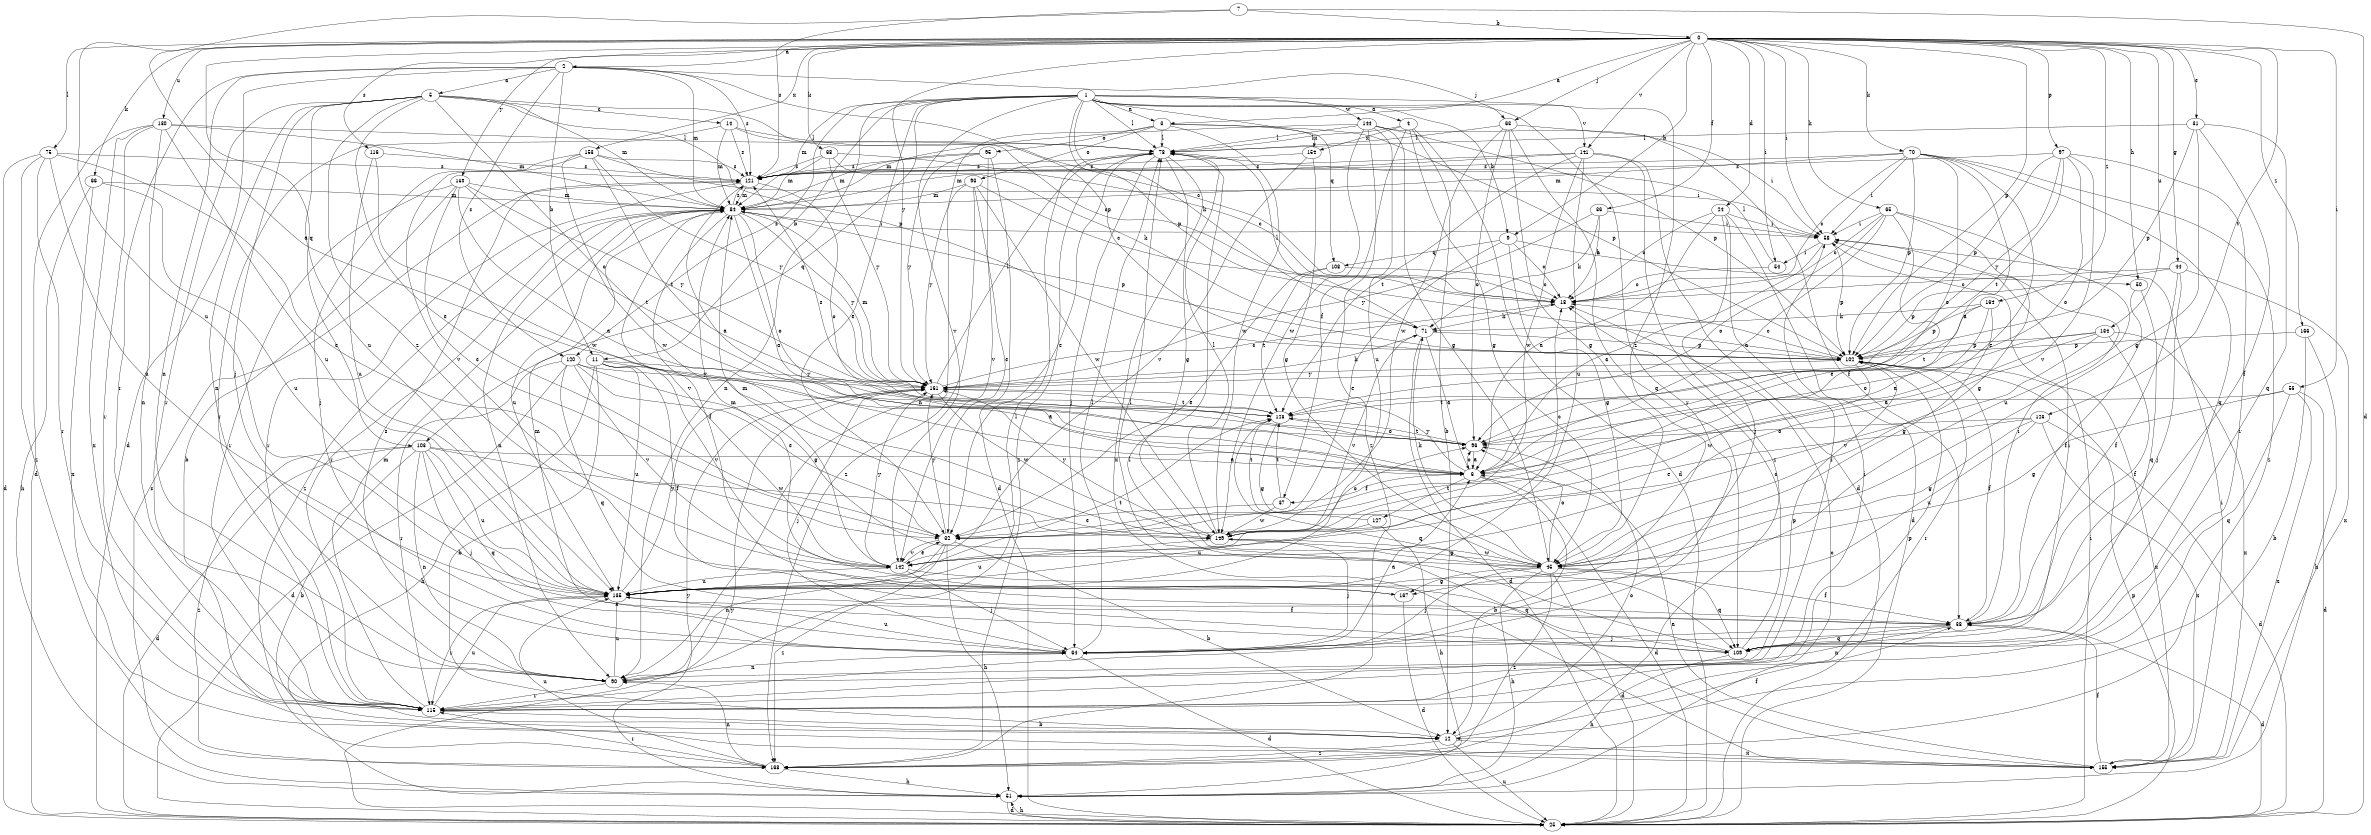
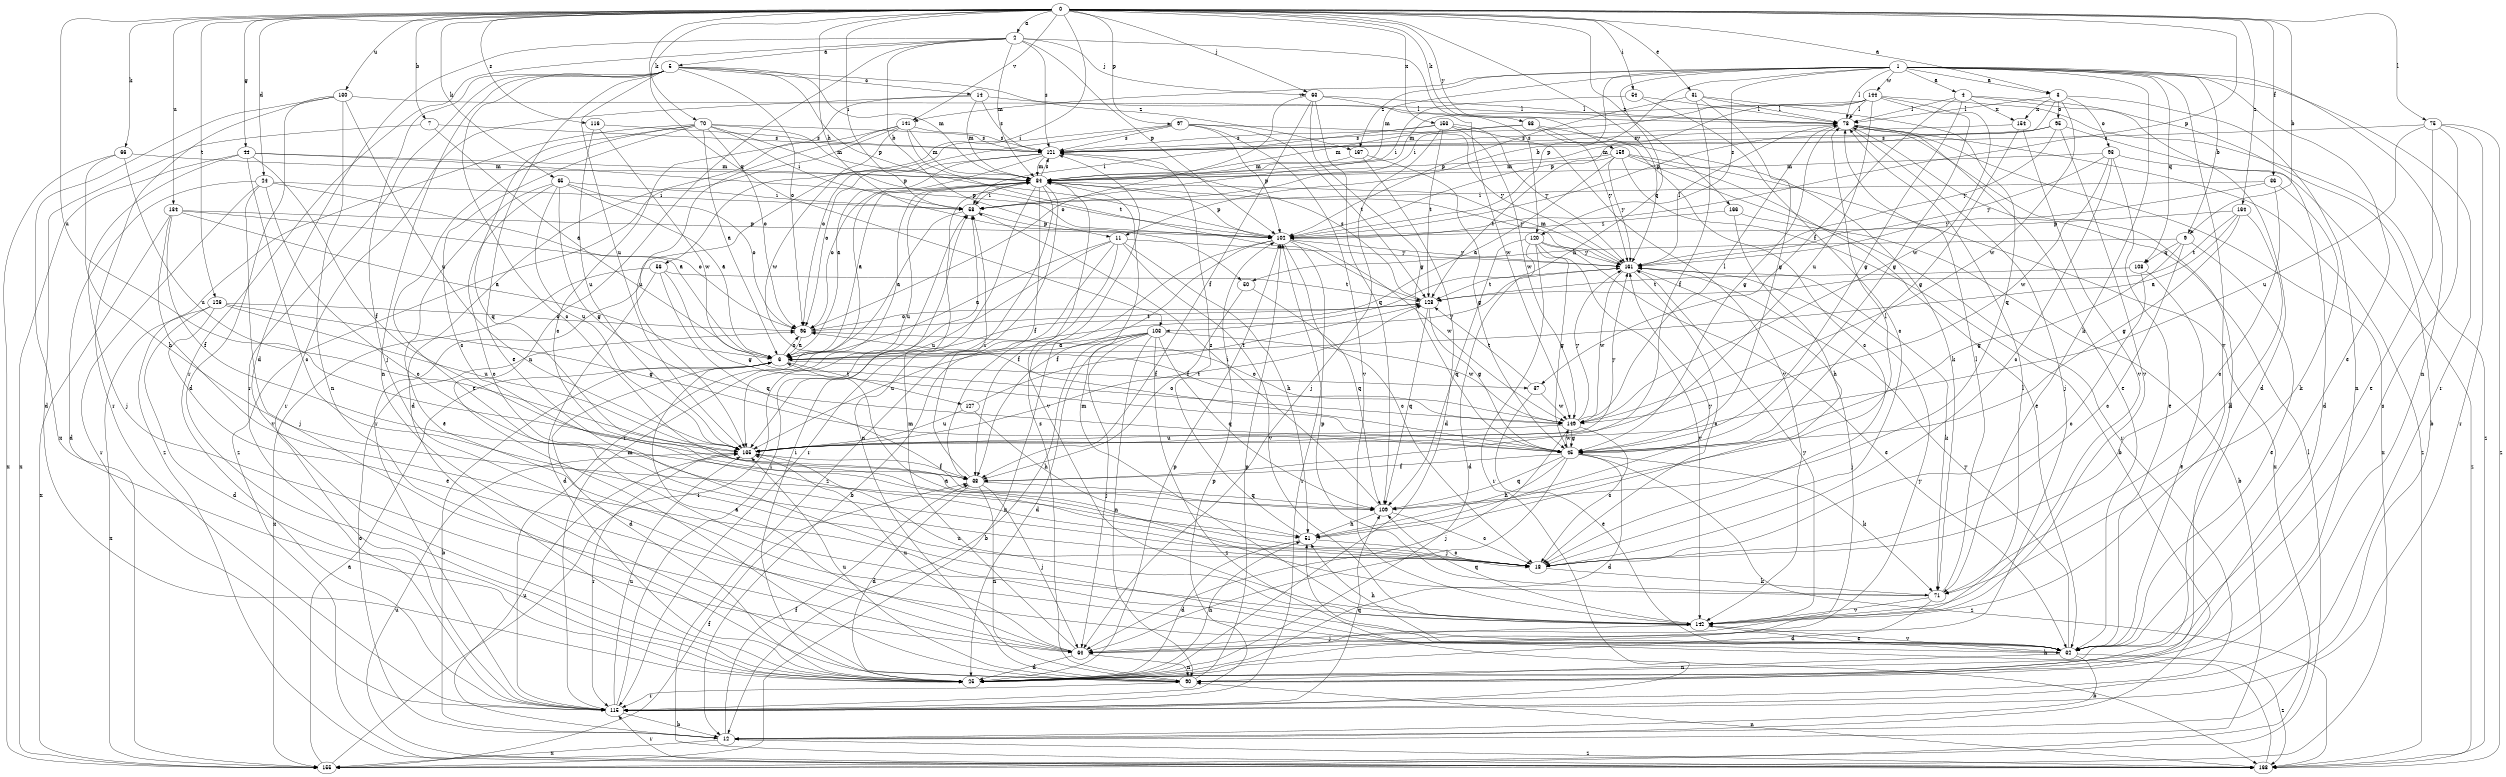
edge "7" -> "0": reversed
edge "130" -> "84": now "44" -> "84"
edge "58" -> "54": reversed
edge "166" -> "102": label "p" -> "z"
edge "75" -> "25": label "d" -> "s"
edge "45" -> "167": reversed
edge "115" -> "109": added, label "q"
edge "159" -> "155": added, label "x"
edge "12" -> "25": now "12" -> "135"
